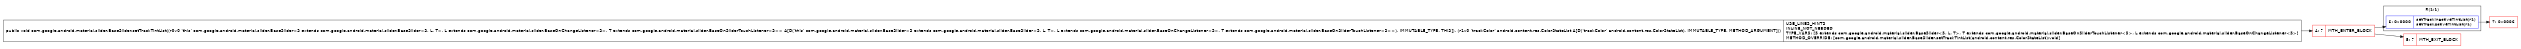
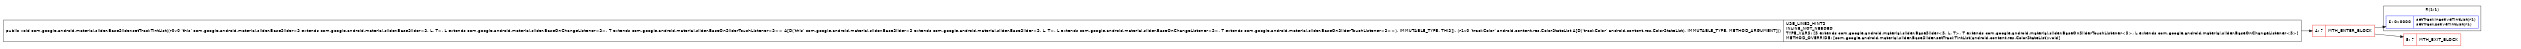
node "7: 0x0006": removed
